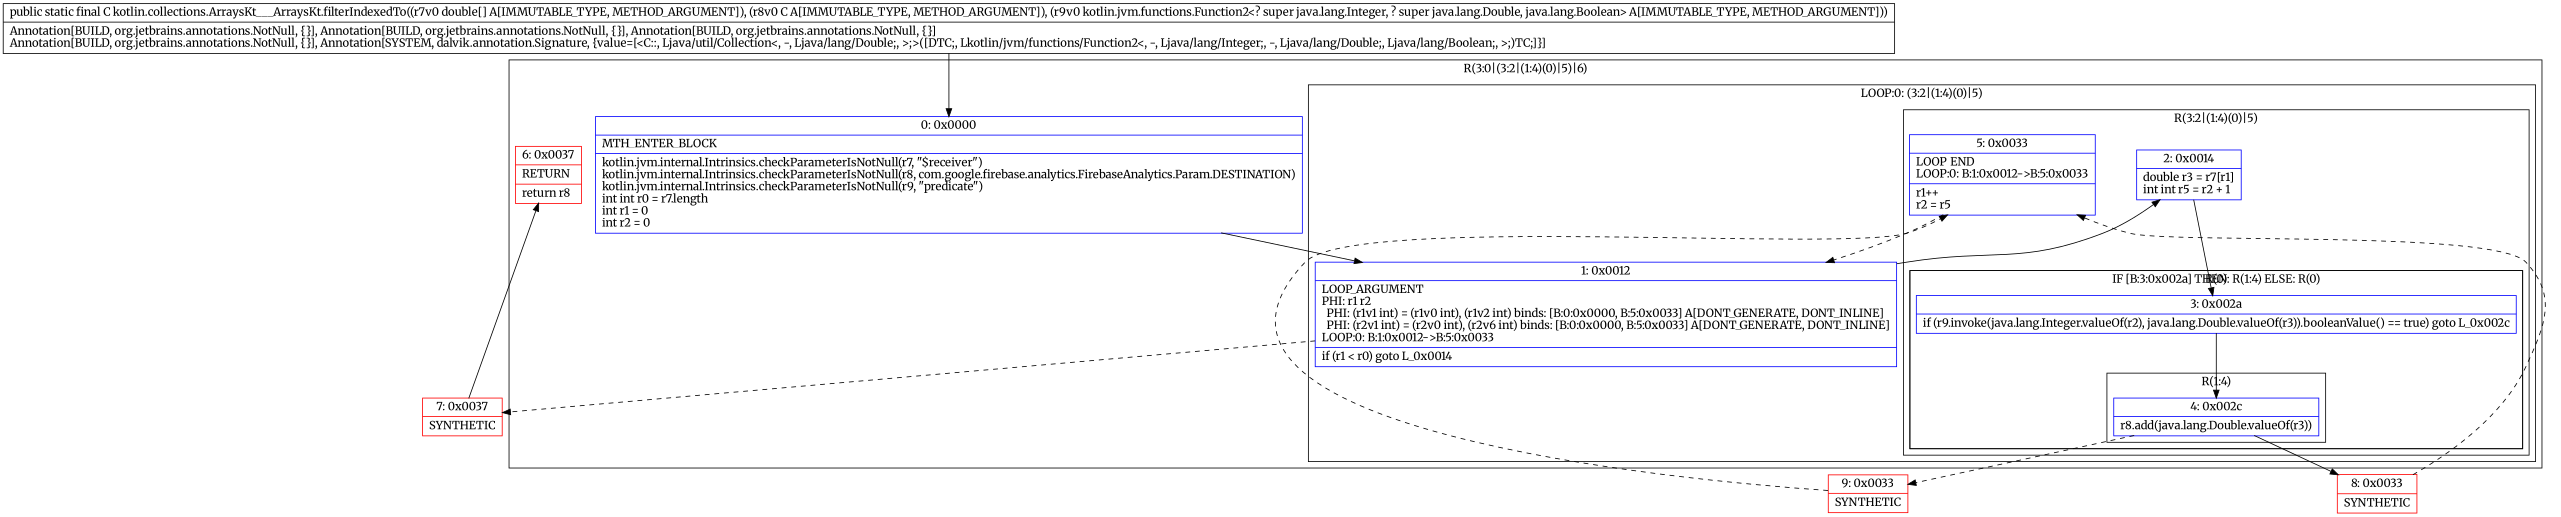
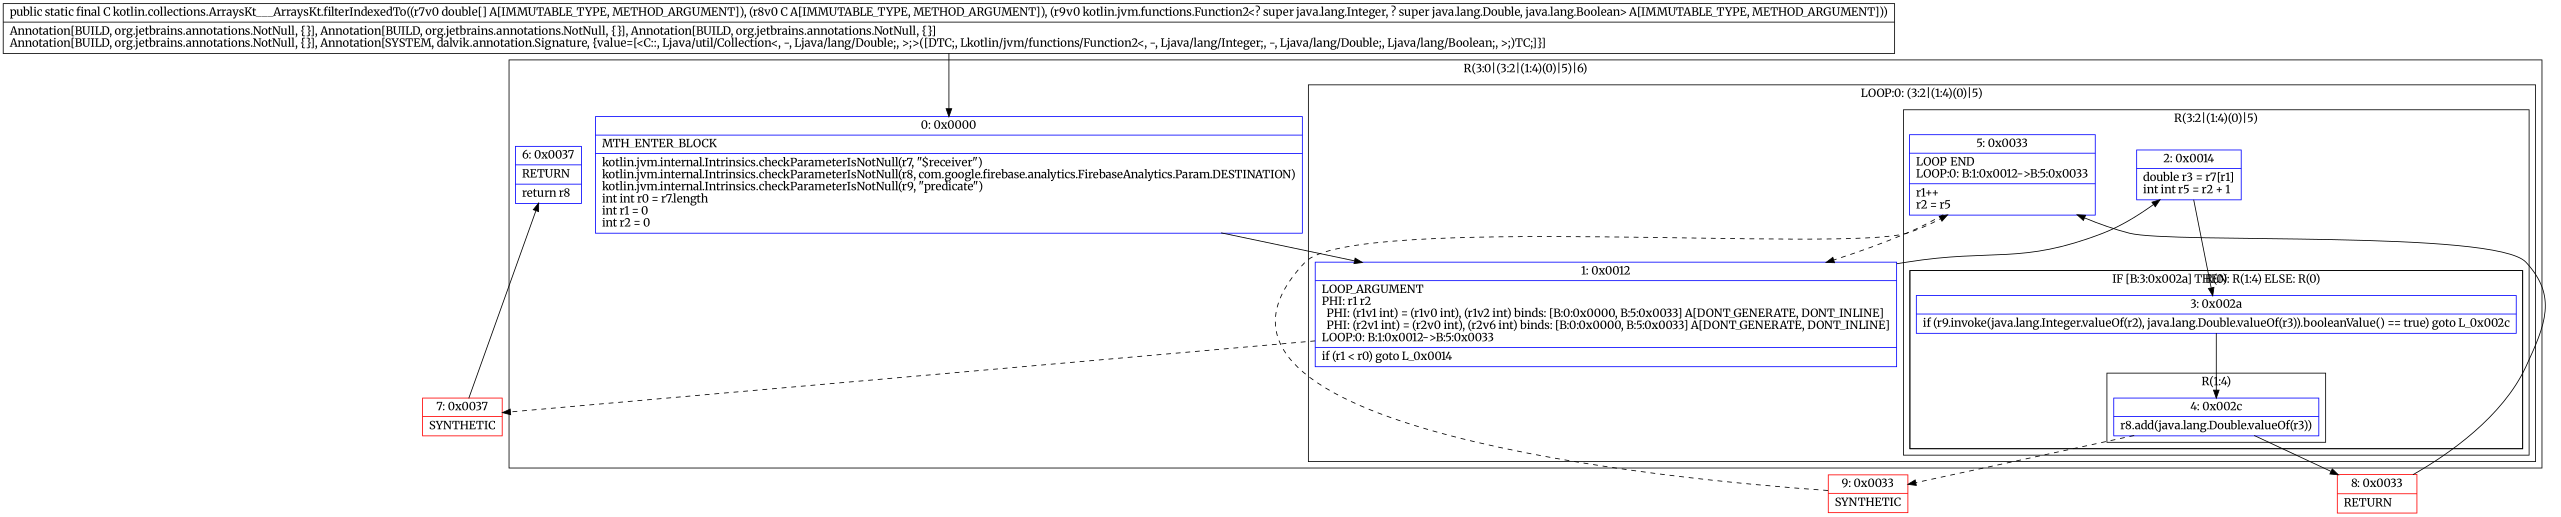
node "6: 0x0037": color red -> blue
edge "8: 0x0033" -> "5: 0x0033": style dashed -> solid
node "8: 0x0033": text "SYNTHETIC" -> "RETURN"
